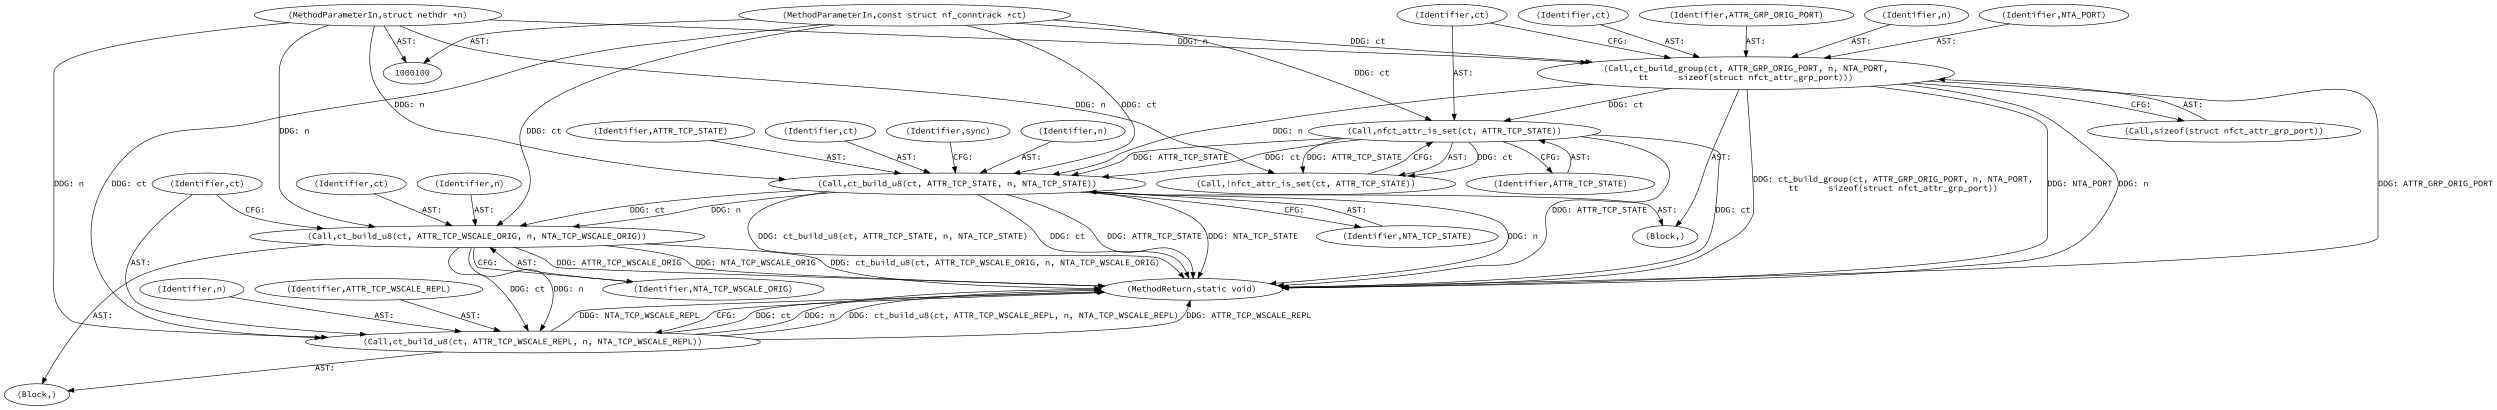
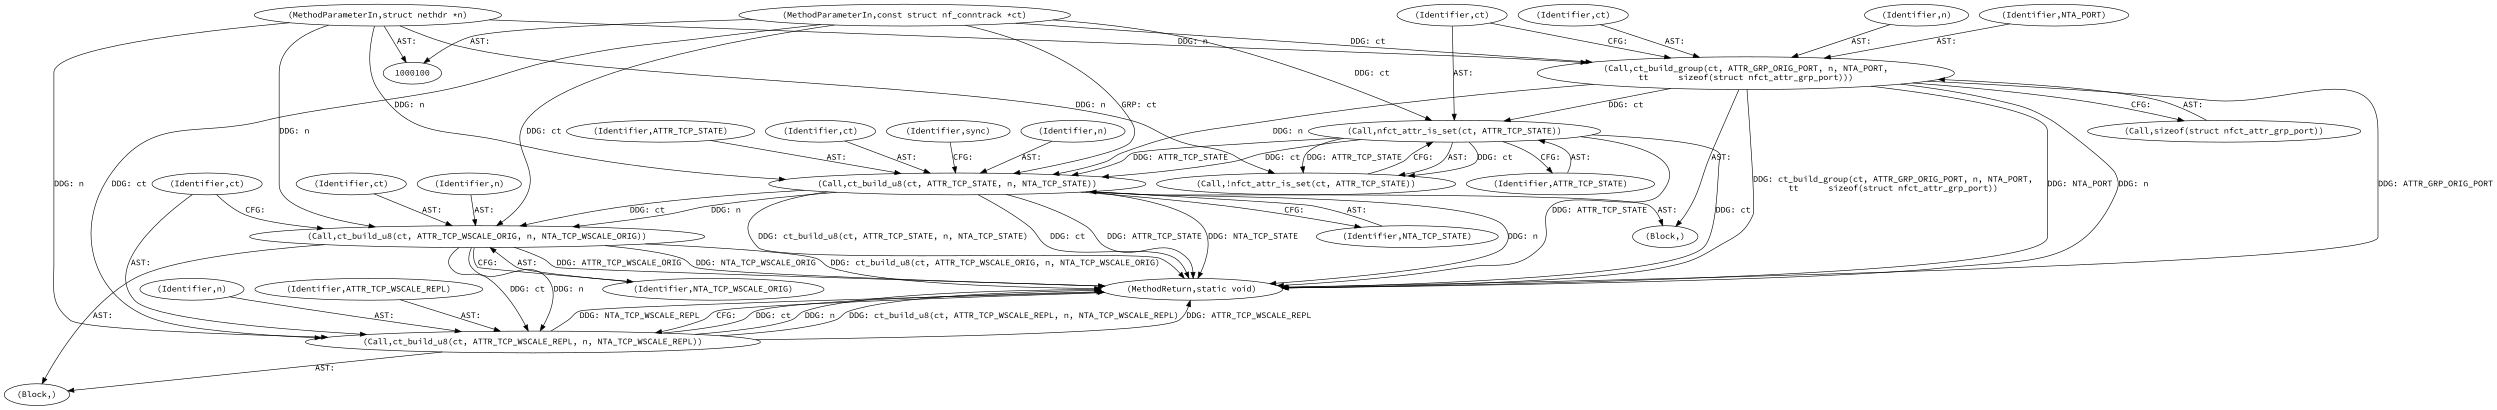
node "(Identifier,ATTR_GRP_ORIG_PORT)": removed
edge "(MethodParameterIn,const struct nf_conntrack *ct)" -> "(Call,ct_build_u8(ct, ATTR_TCP_STATE, n, NTA_TCP_STATE))": label "DDG: ct" -> "GRP: ct"
